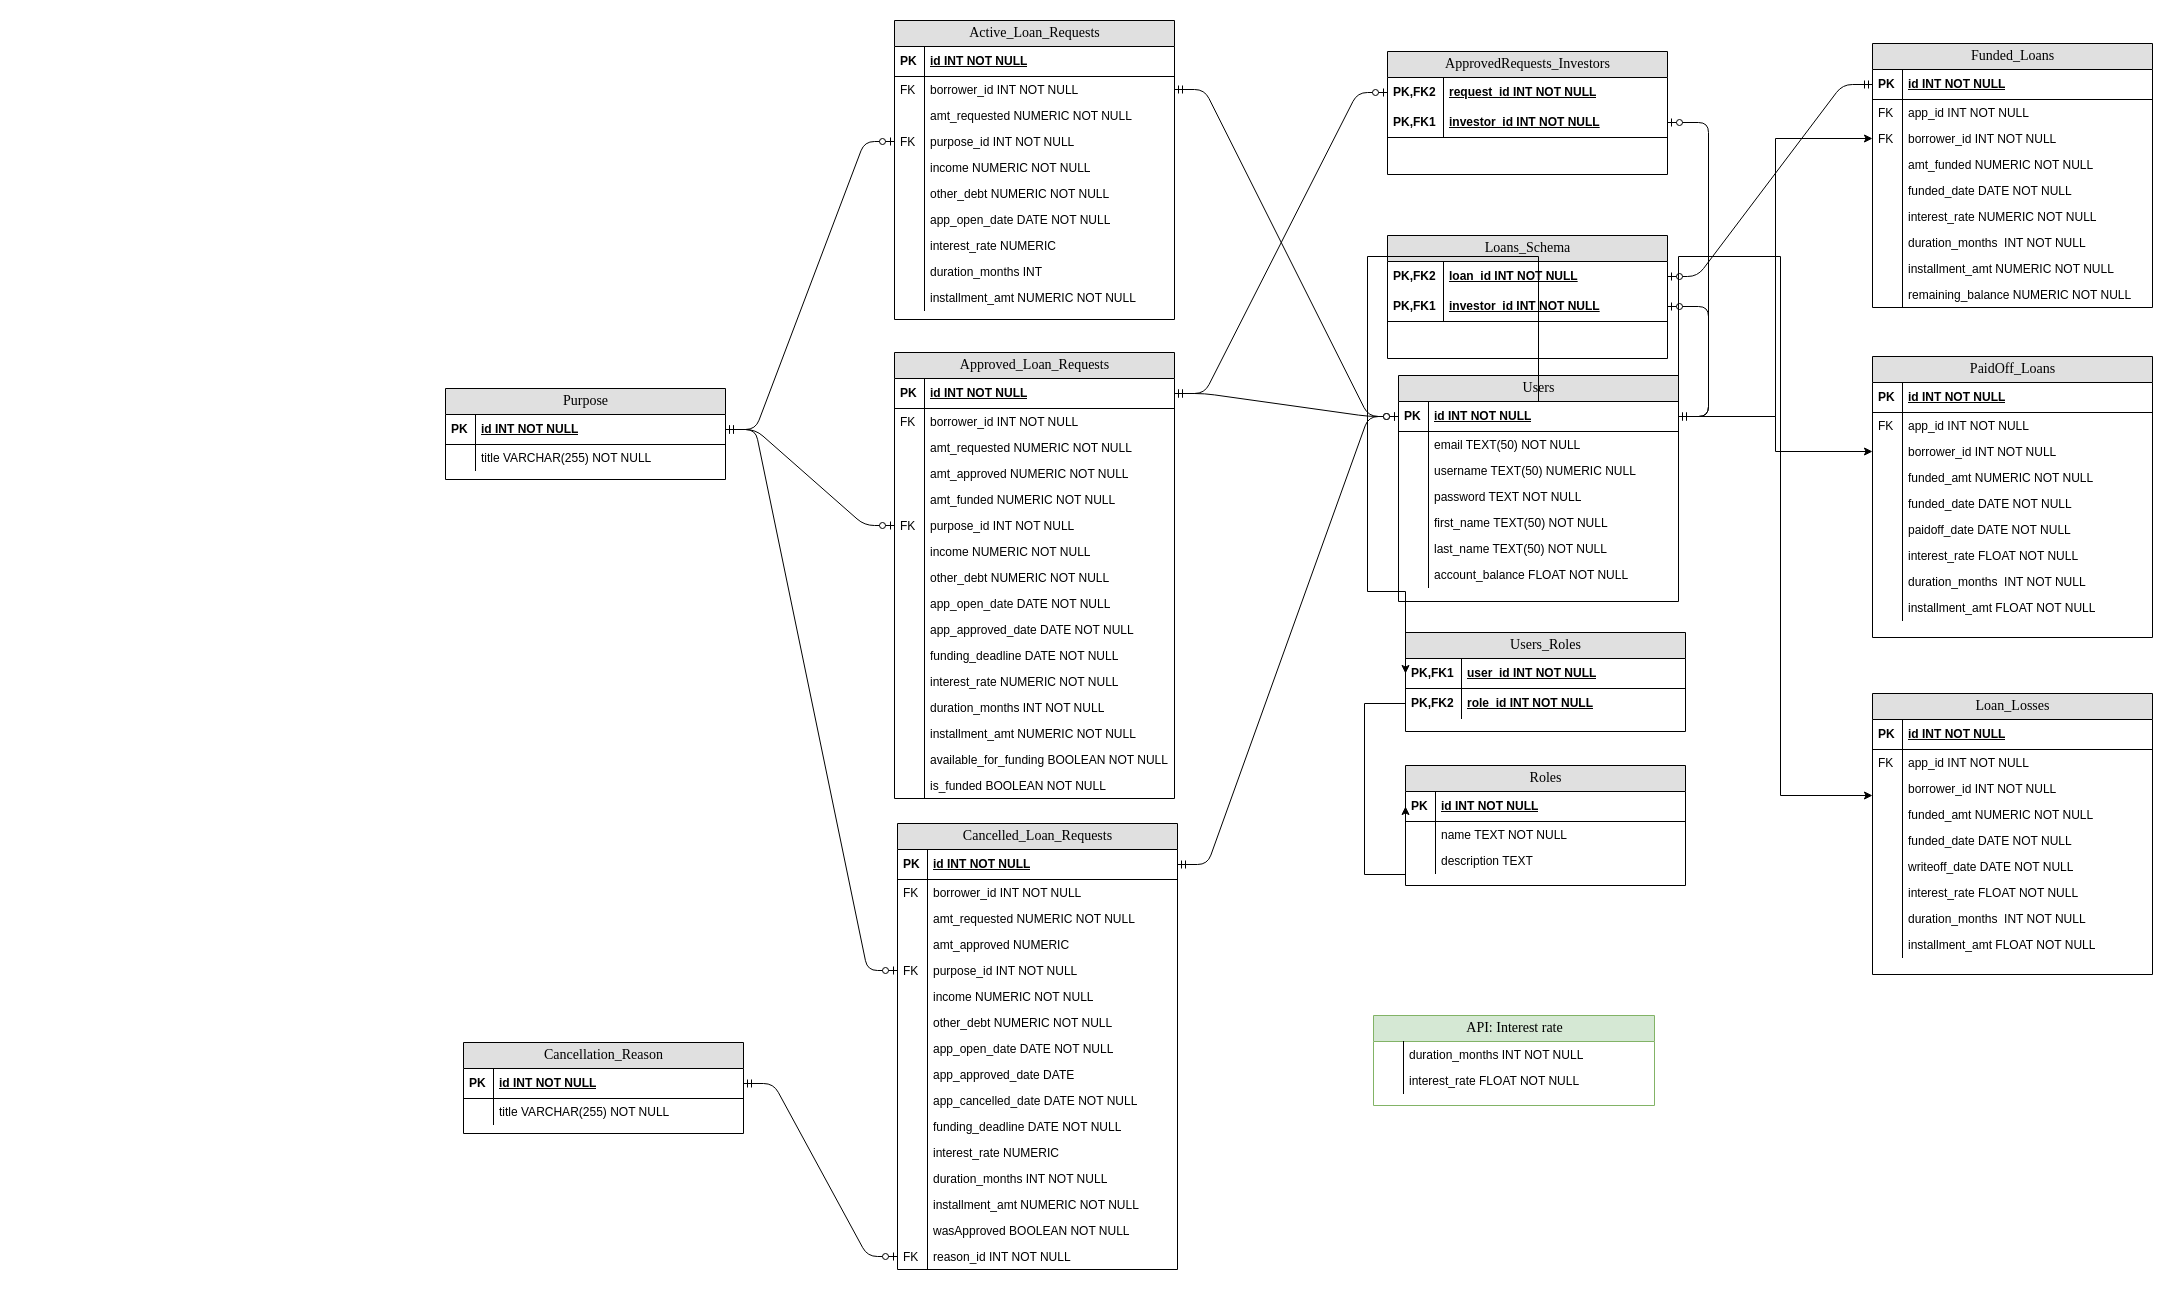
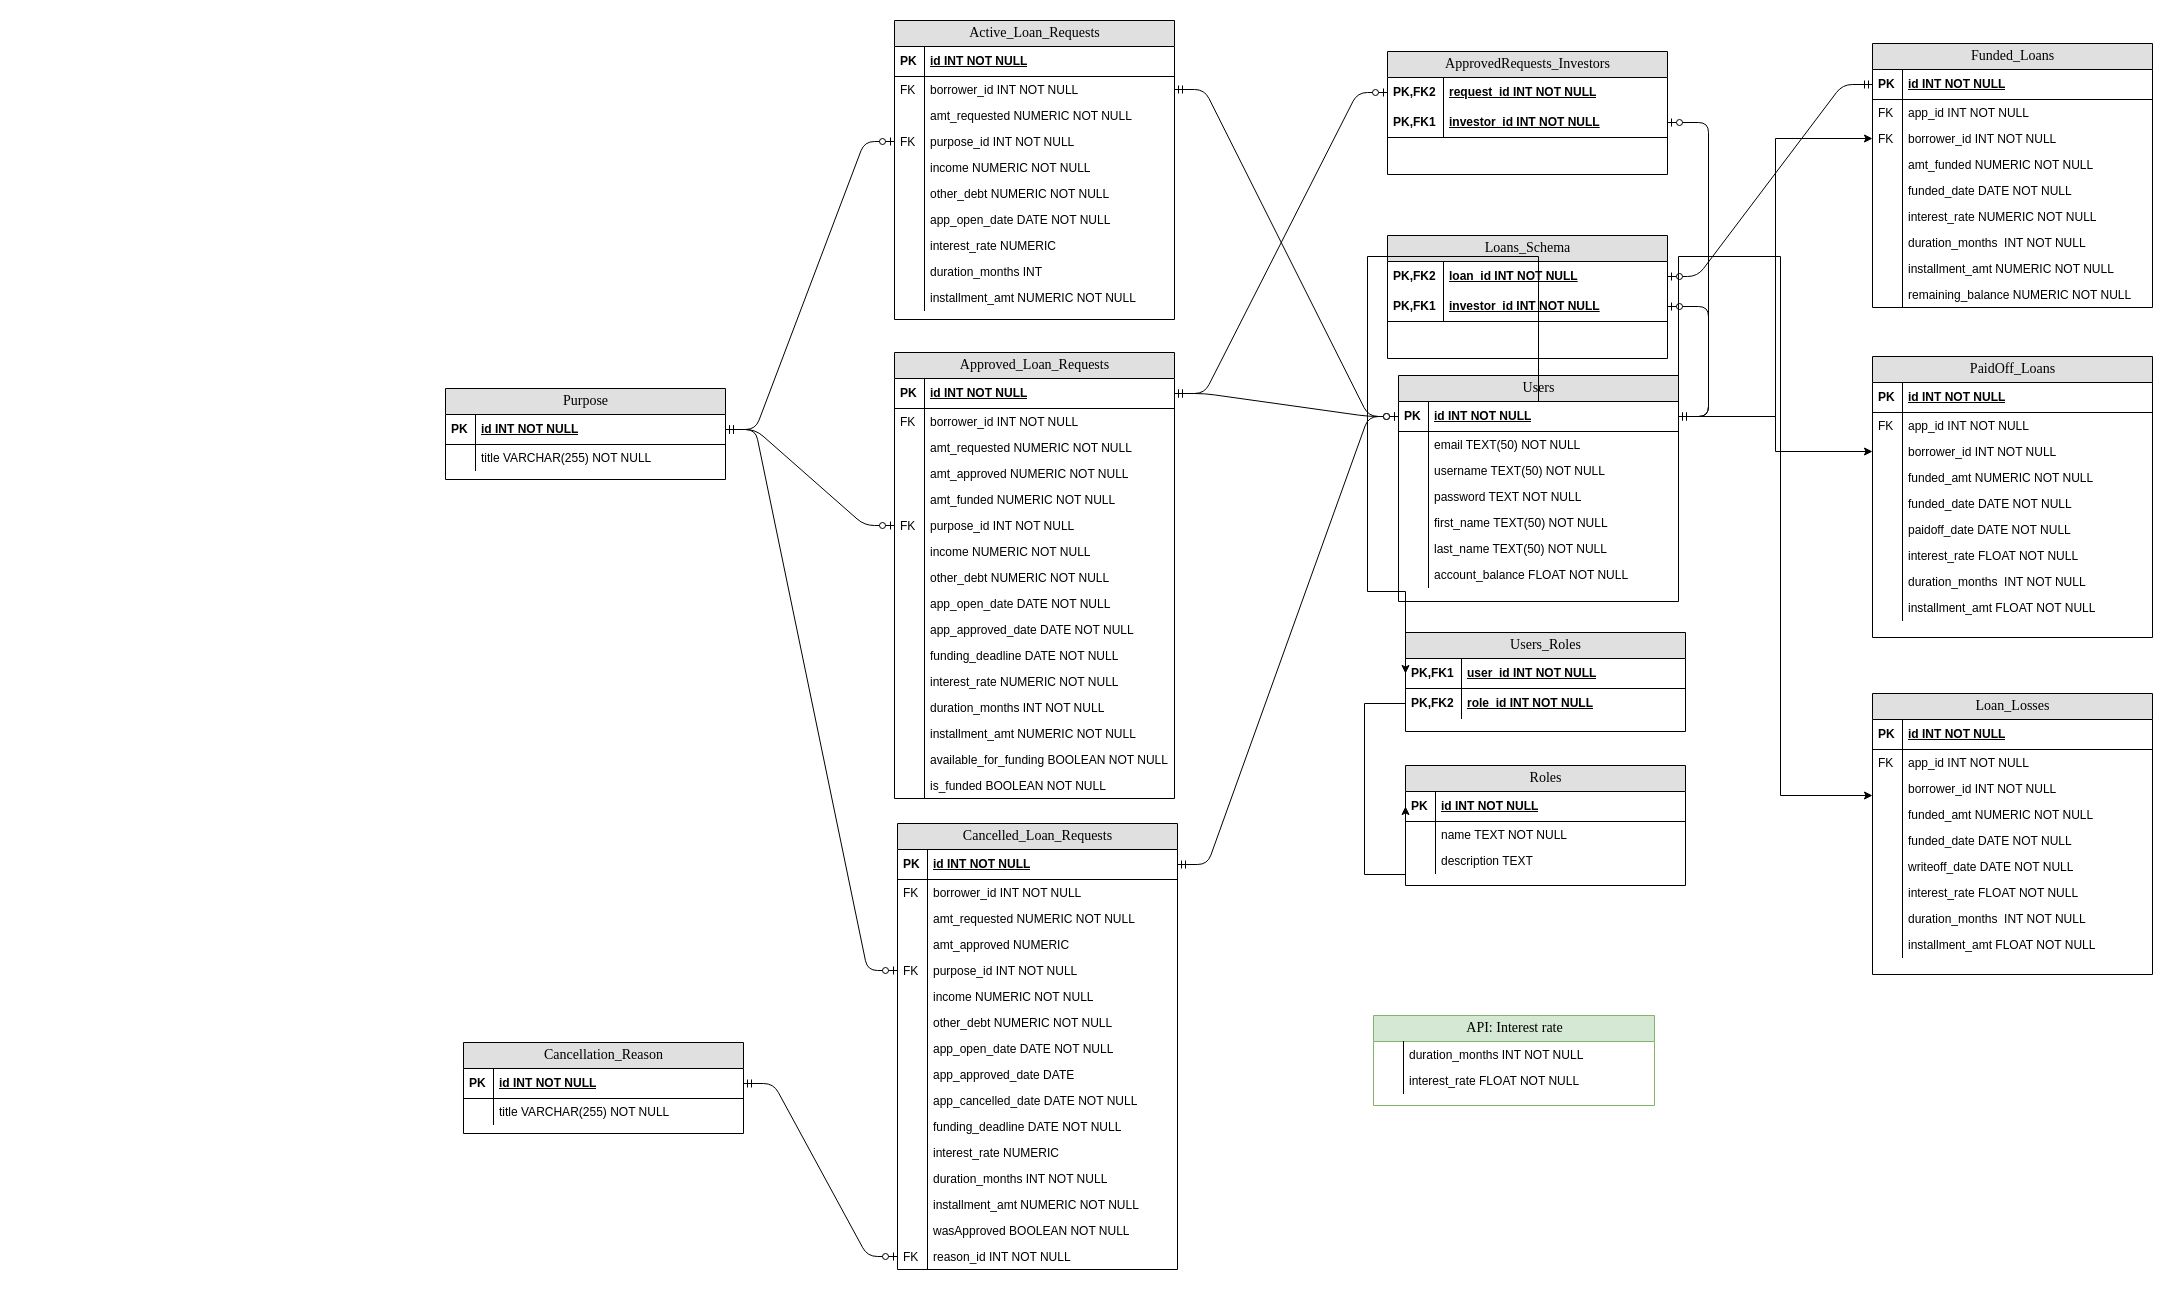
node "username TEXT(50) NUMERIC NULL": label "username TEXT(50) NUMERIC NULL" -> "username TEXT(50) NOT NULL"
